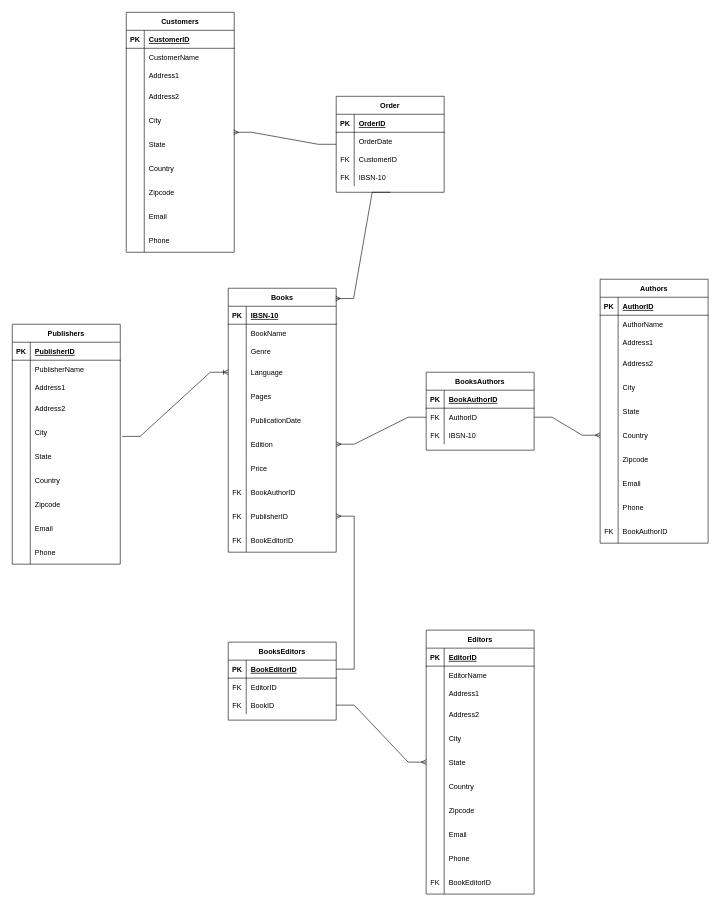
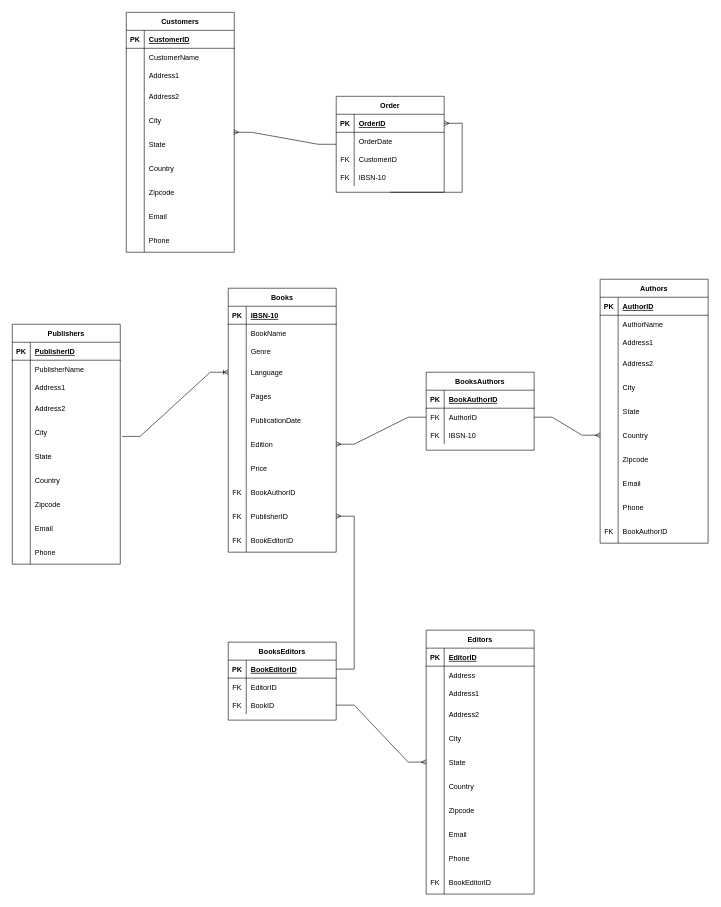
edge "Order" -> "Books": now "Order" -> "OrderID"
node "EditorName": label "EditorName" -> "Address"
